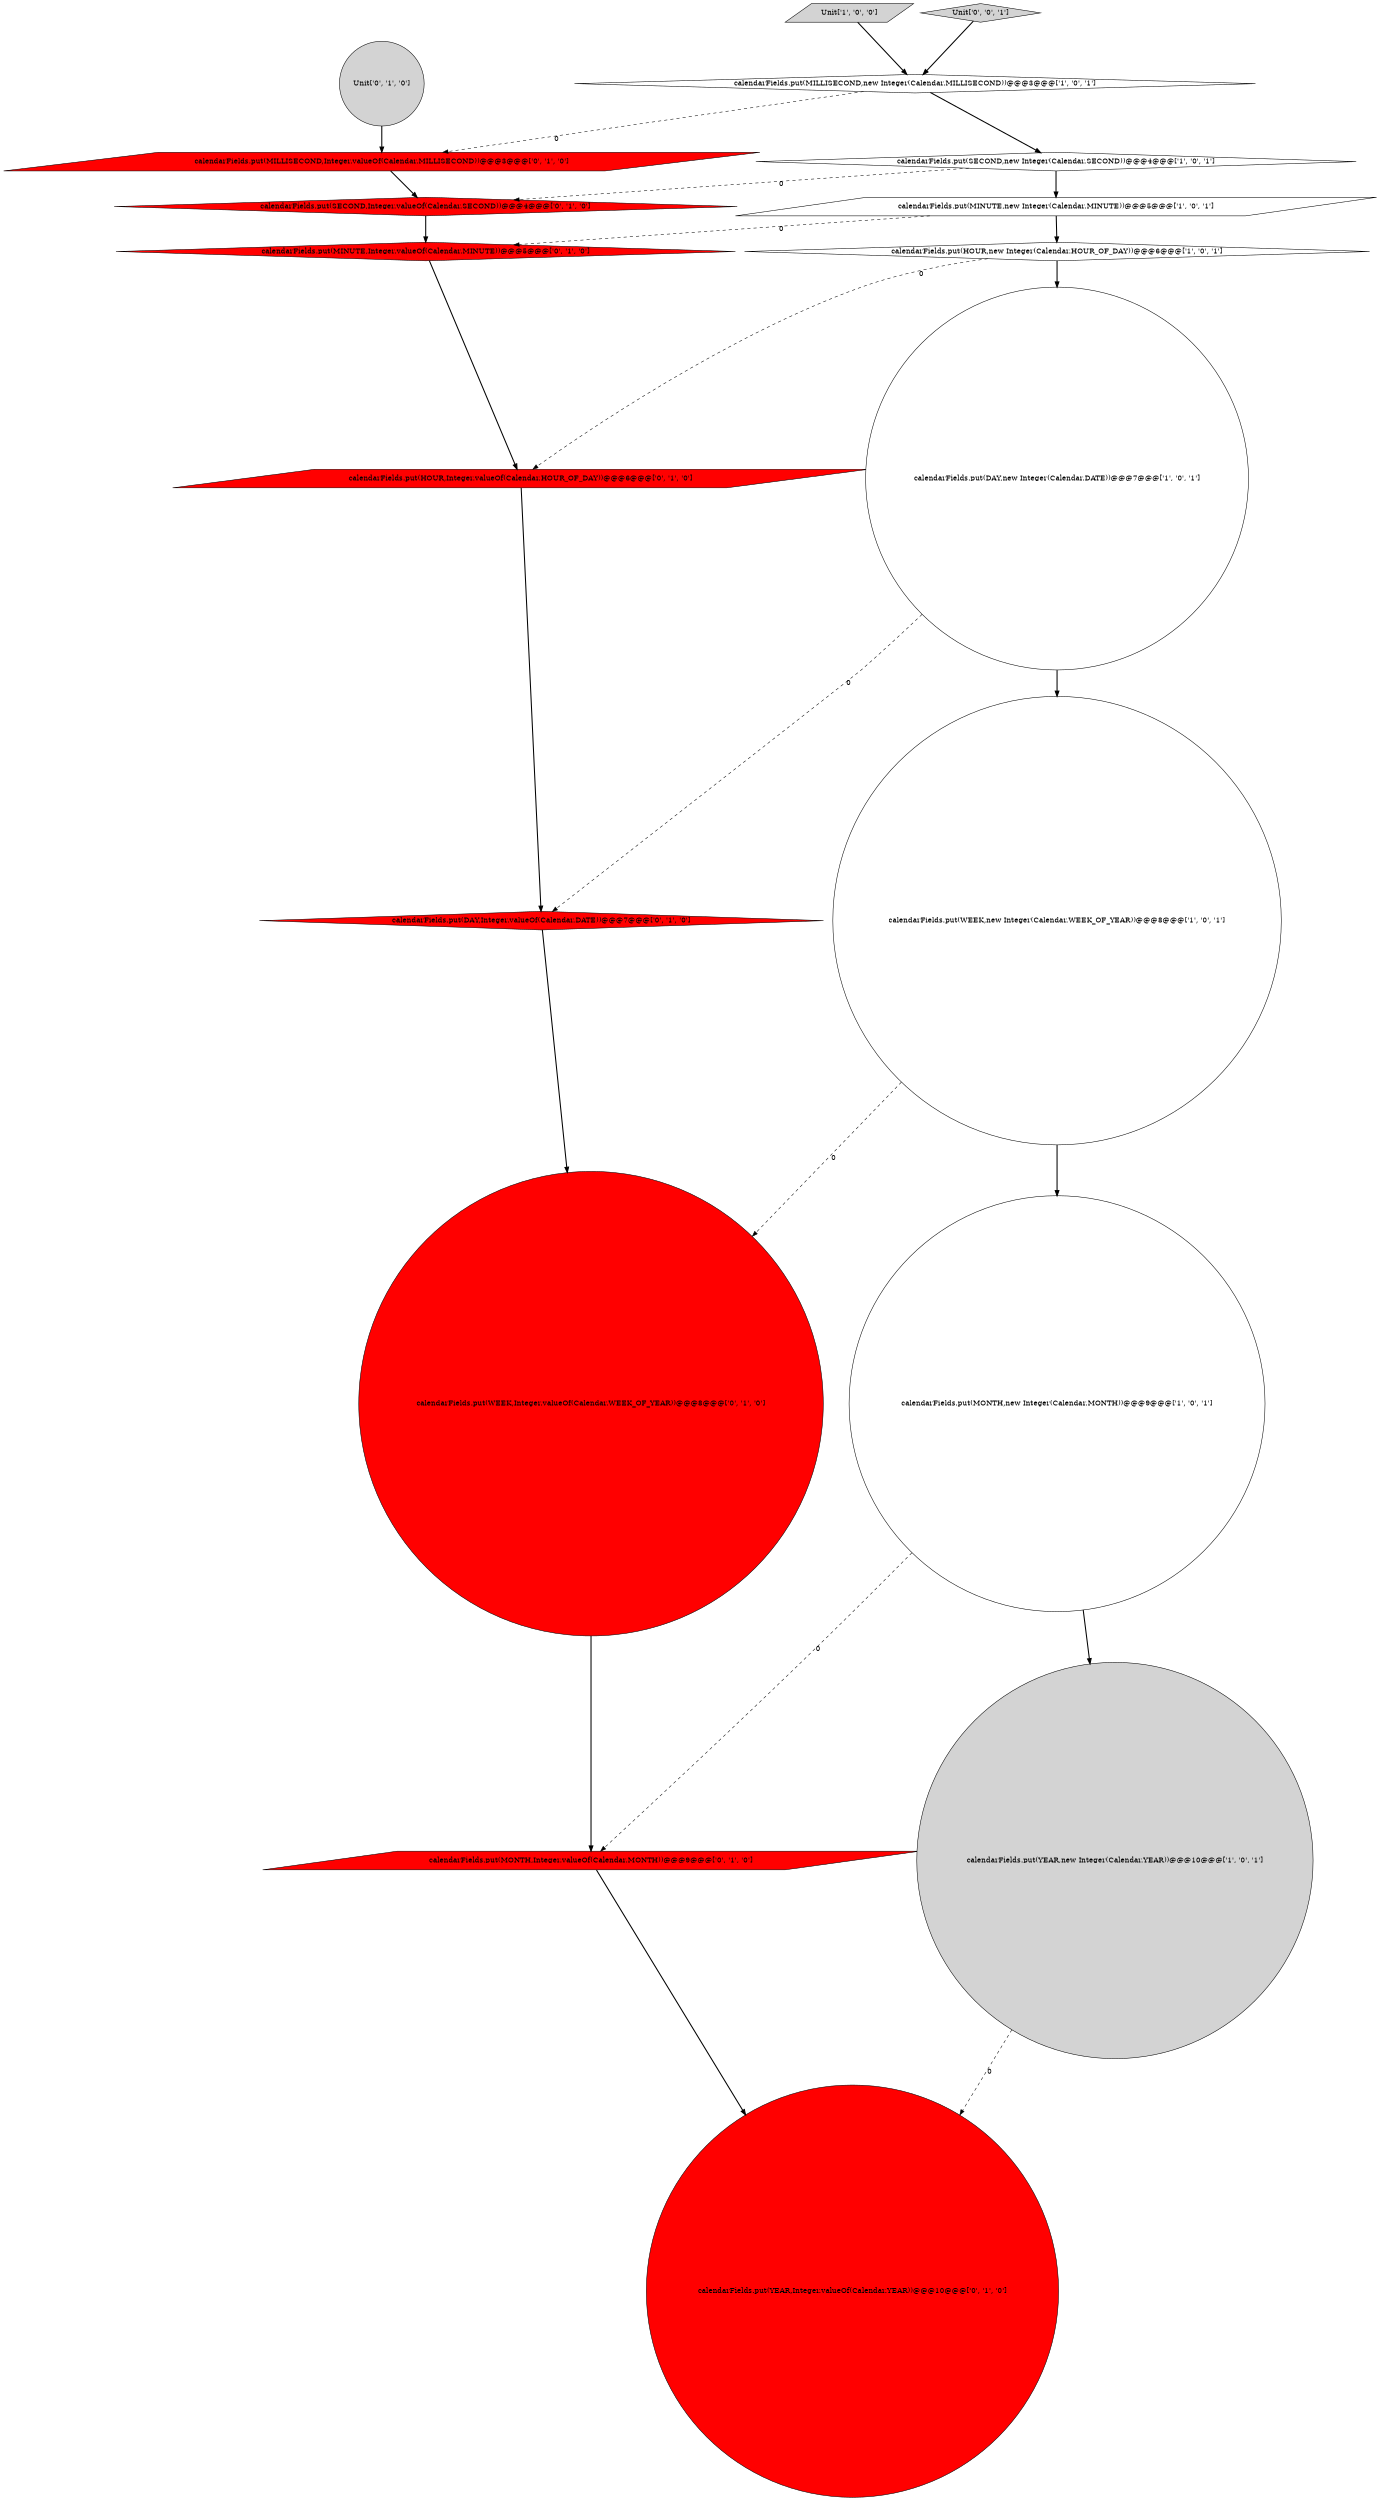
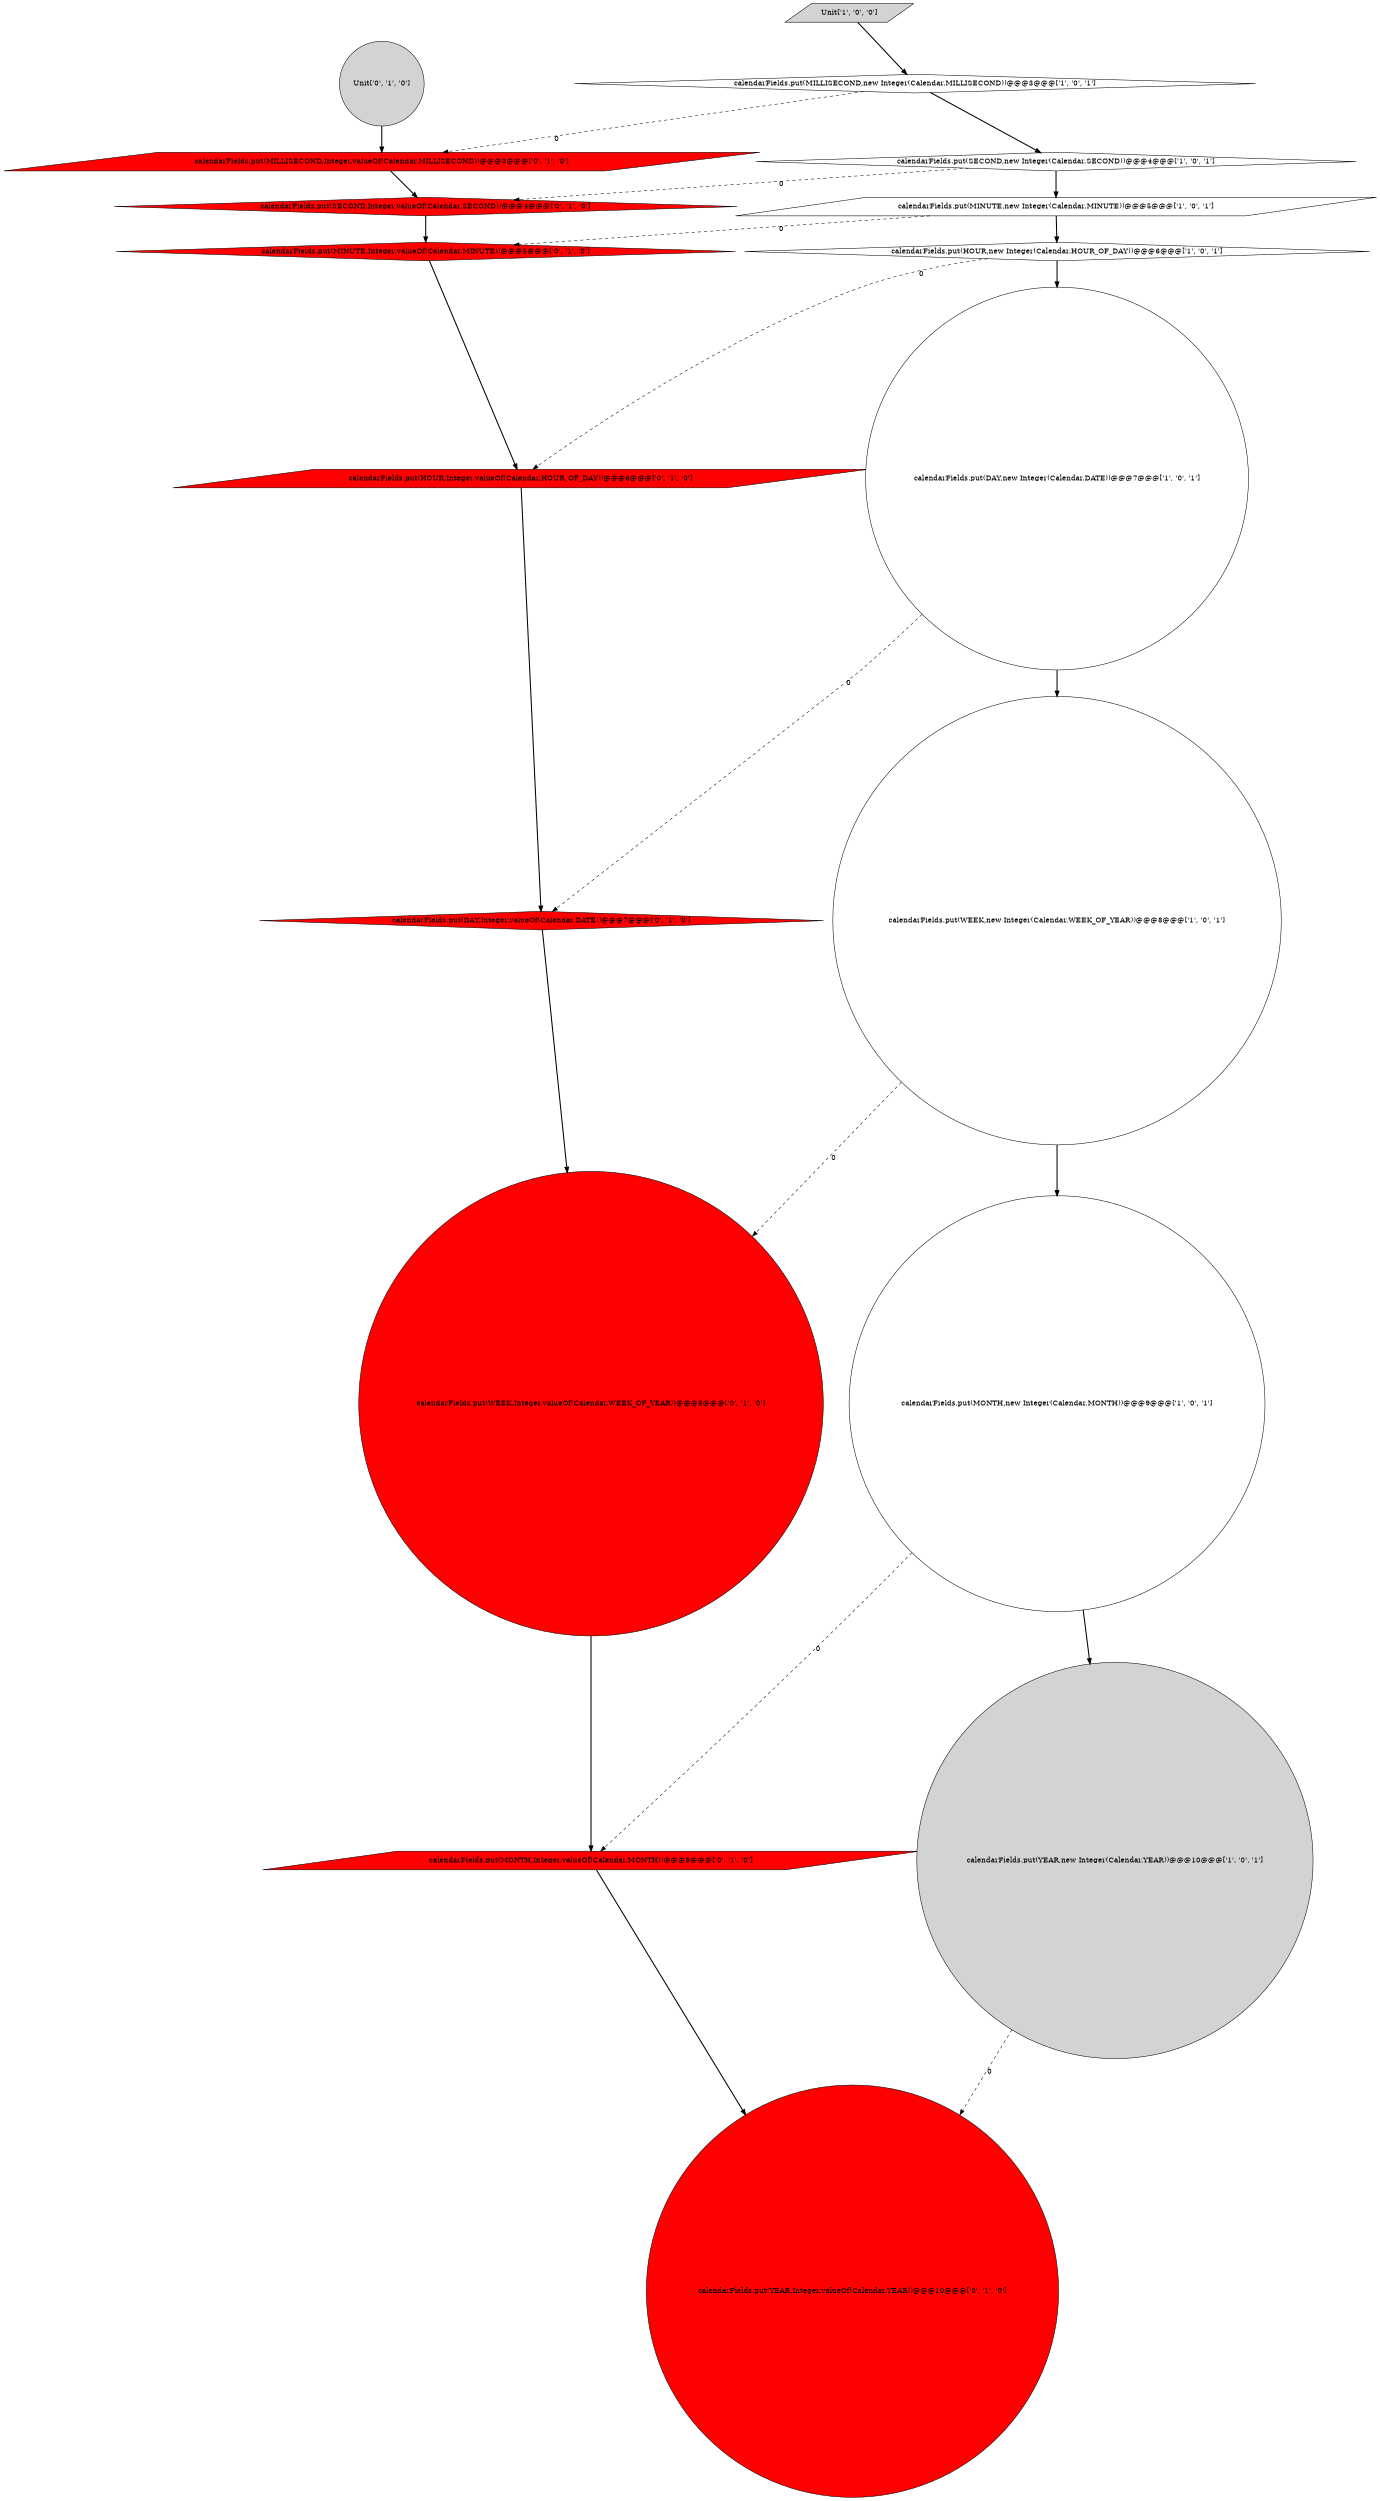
node "Unit['0', '0', '1']": removed
